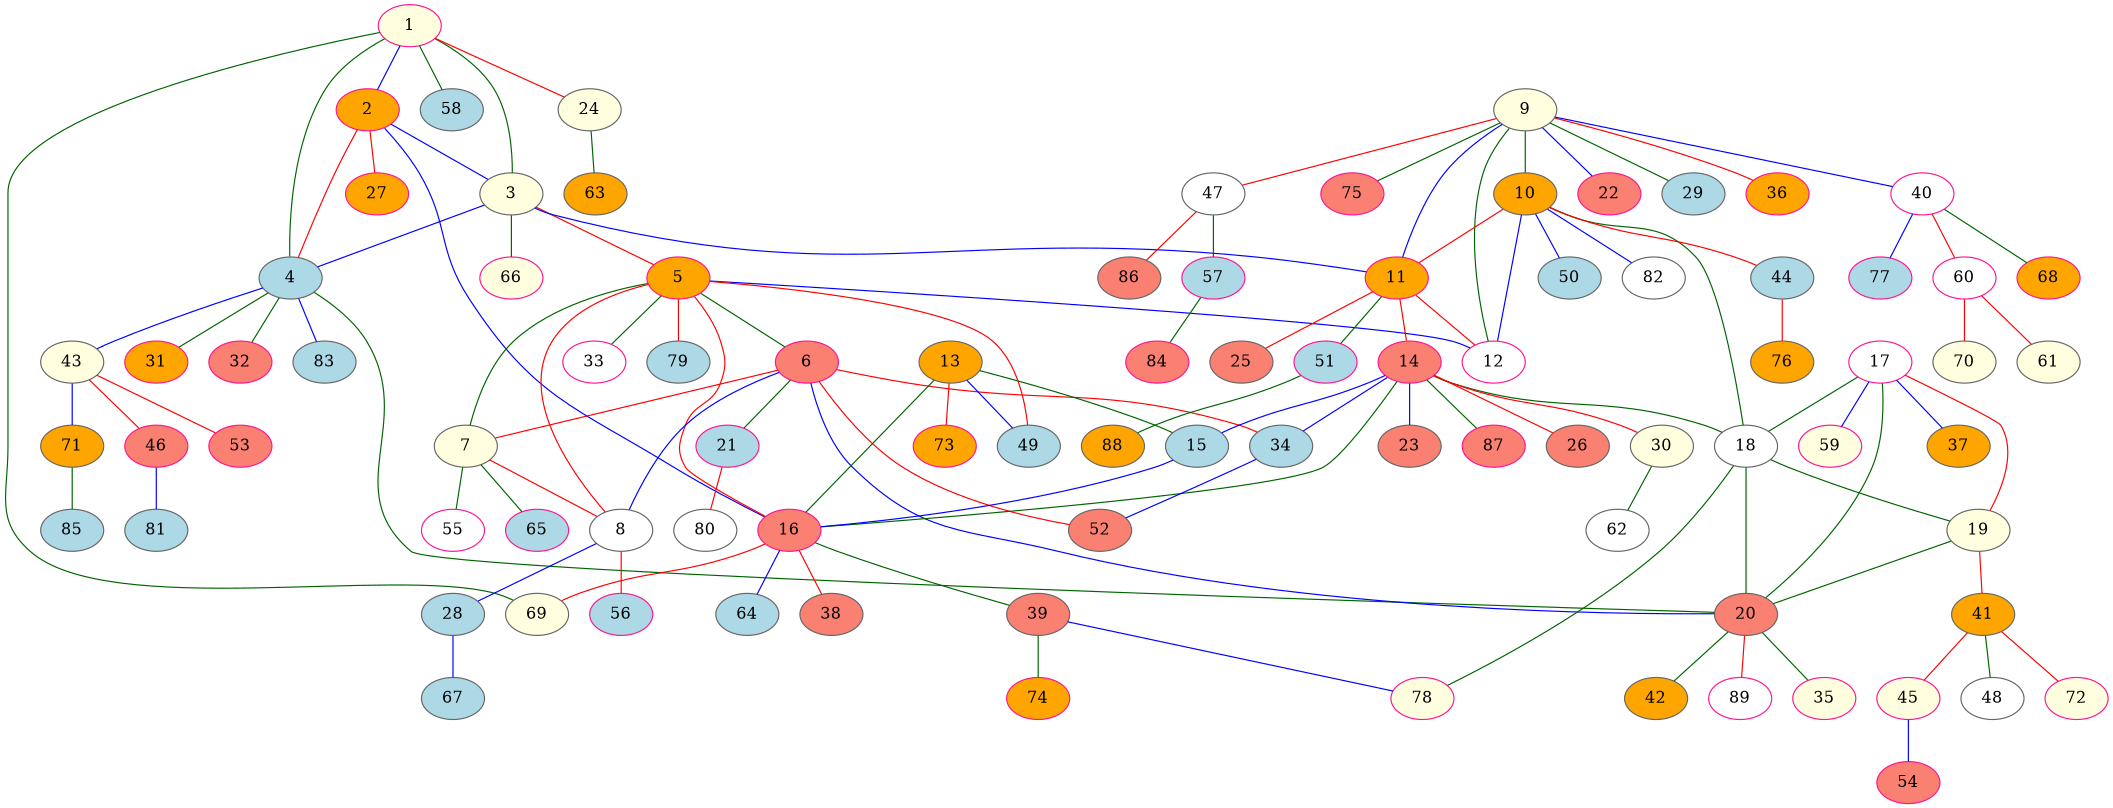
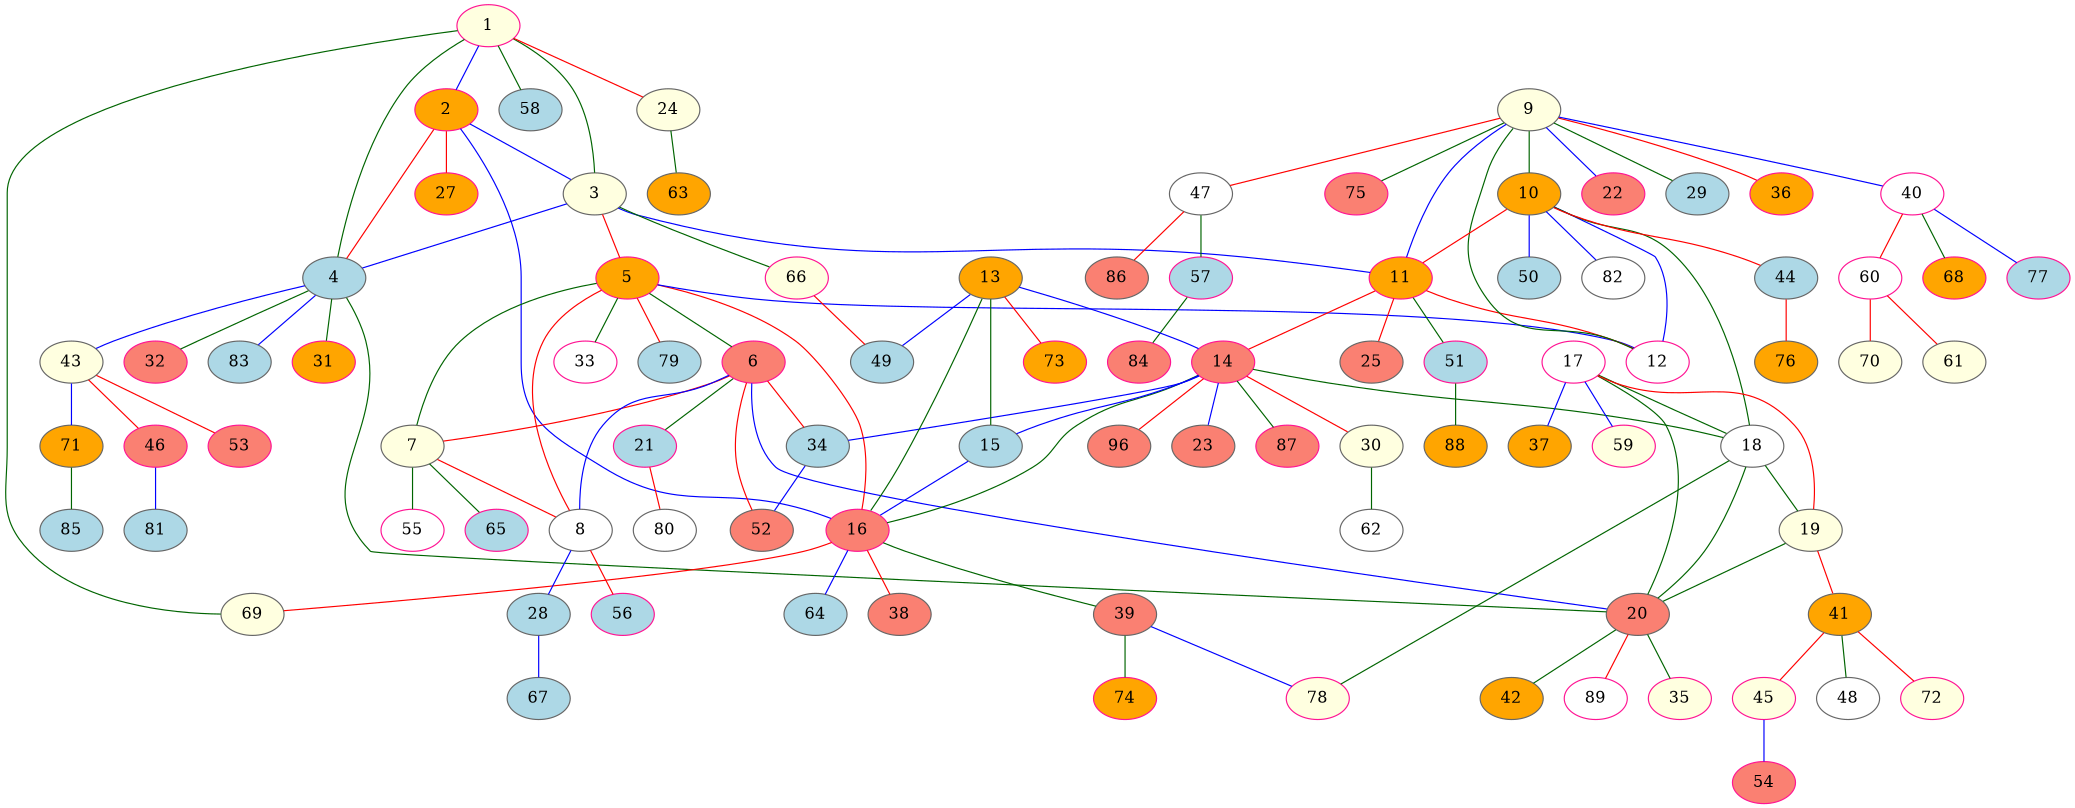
edge "5" -- "49": now "66" -- "49"
edge "13" -- "14": added
node "26": label "26" -> "96"
